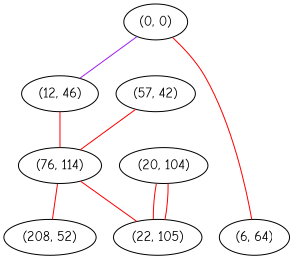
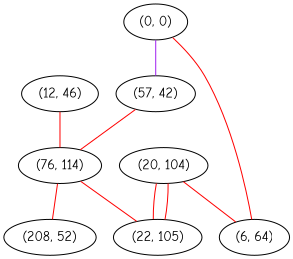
edge "(0, 0)" -- "(12, 46)": now "(0, 0)" -- "(57, 42)"
edge "(20, 104)" -- "(6, 64)": added
